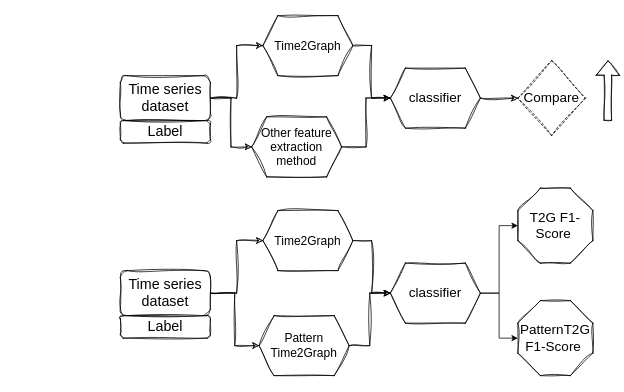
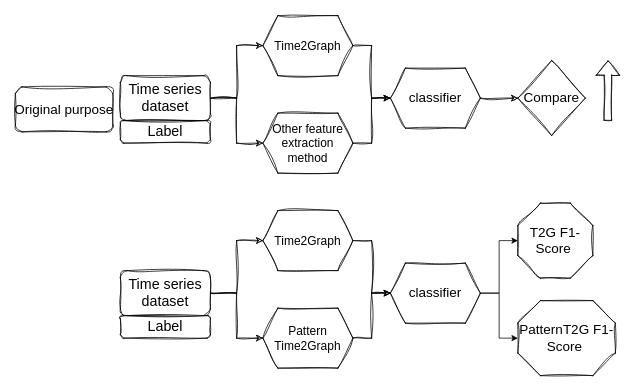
node "Compare": style dashed -> solid
node "Original purpose": added
node "Other feature extraction method": moved (297, 147) -> (308, 143)
node "T2G F1-Score": moved (555, 225) -> (555, 240)
node "PatternT2G F1-Score": size 75x75 -> 98x75
node "Pattern Time2Graph": moved (304, 345) -> (308, 338)
